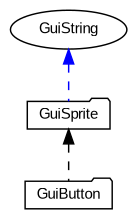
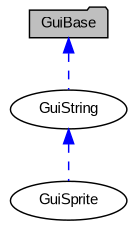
node "GuiBase": added
node "GuiSprite": shape folder -> ellipse
node "GuiButton": removed
